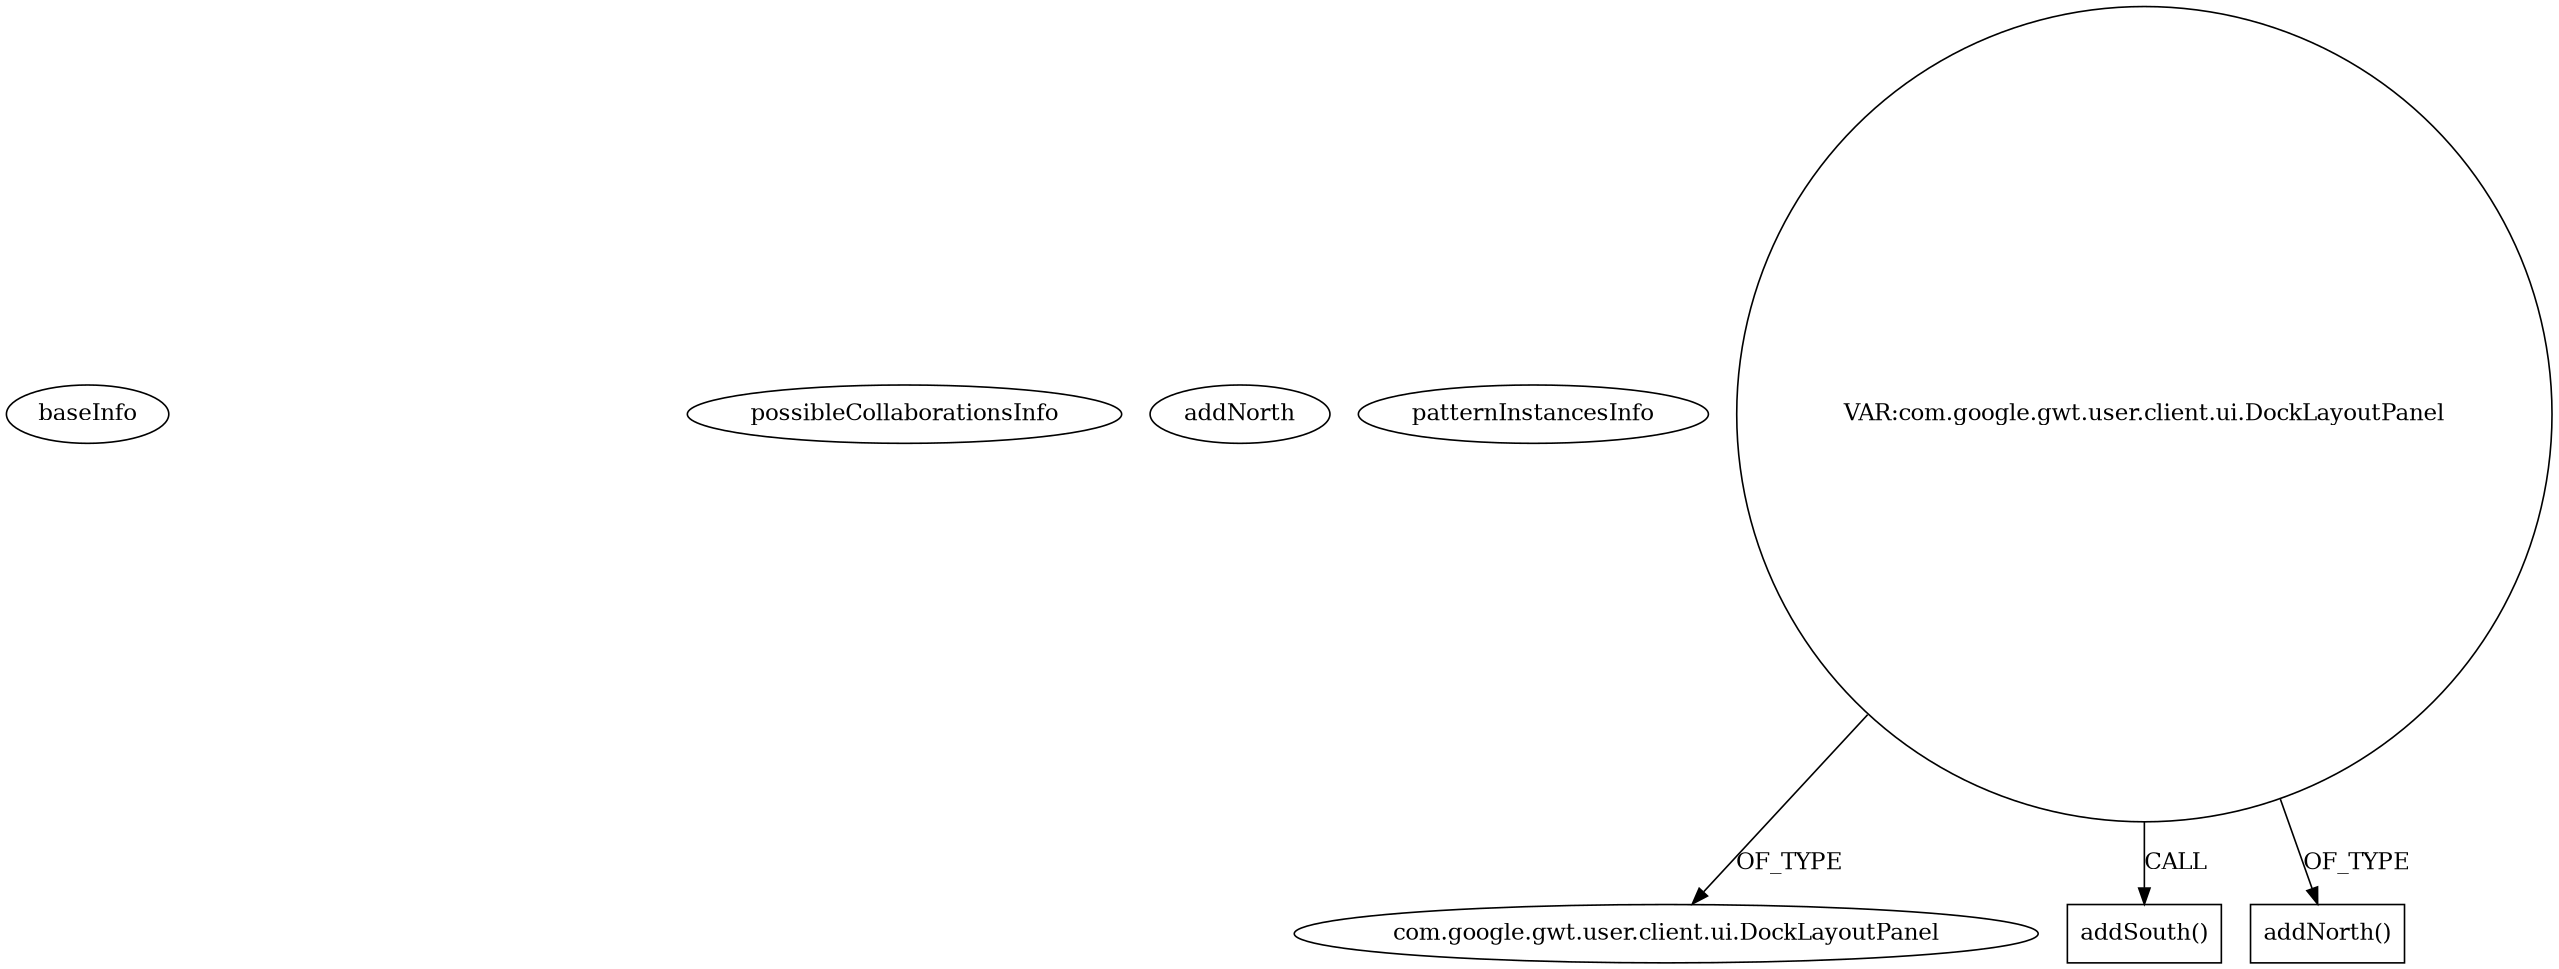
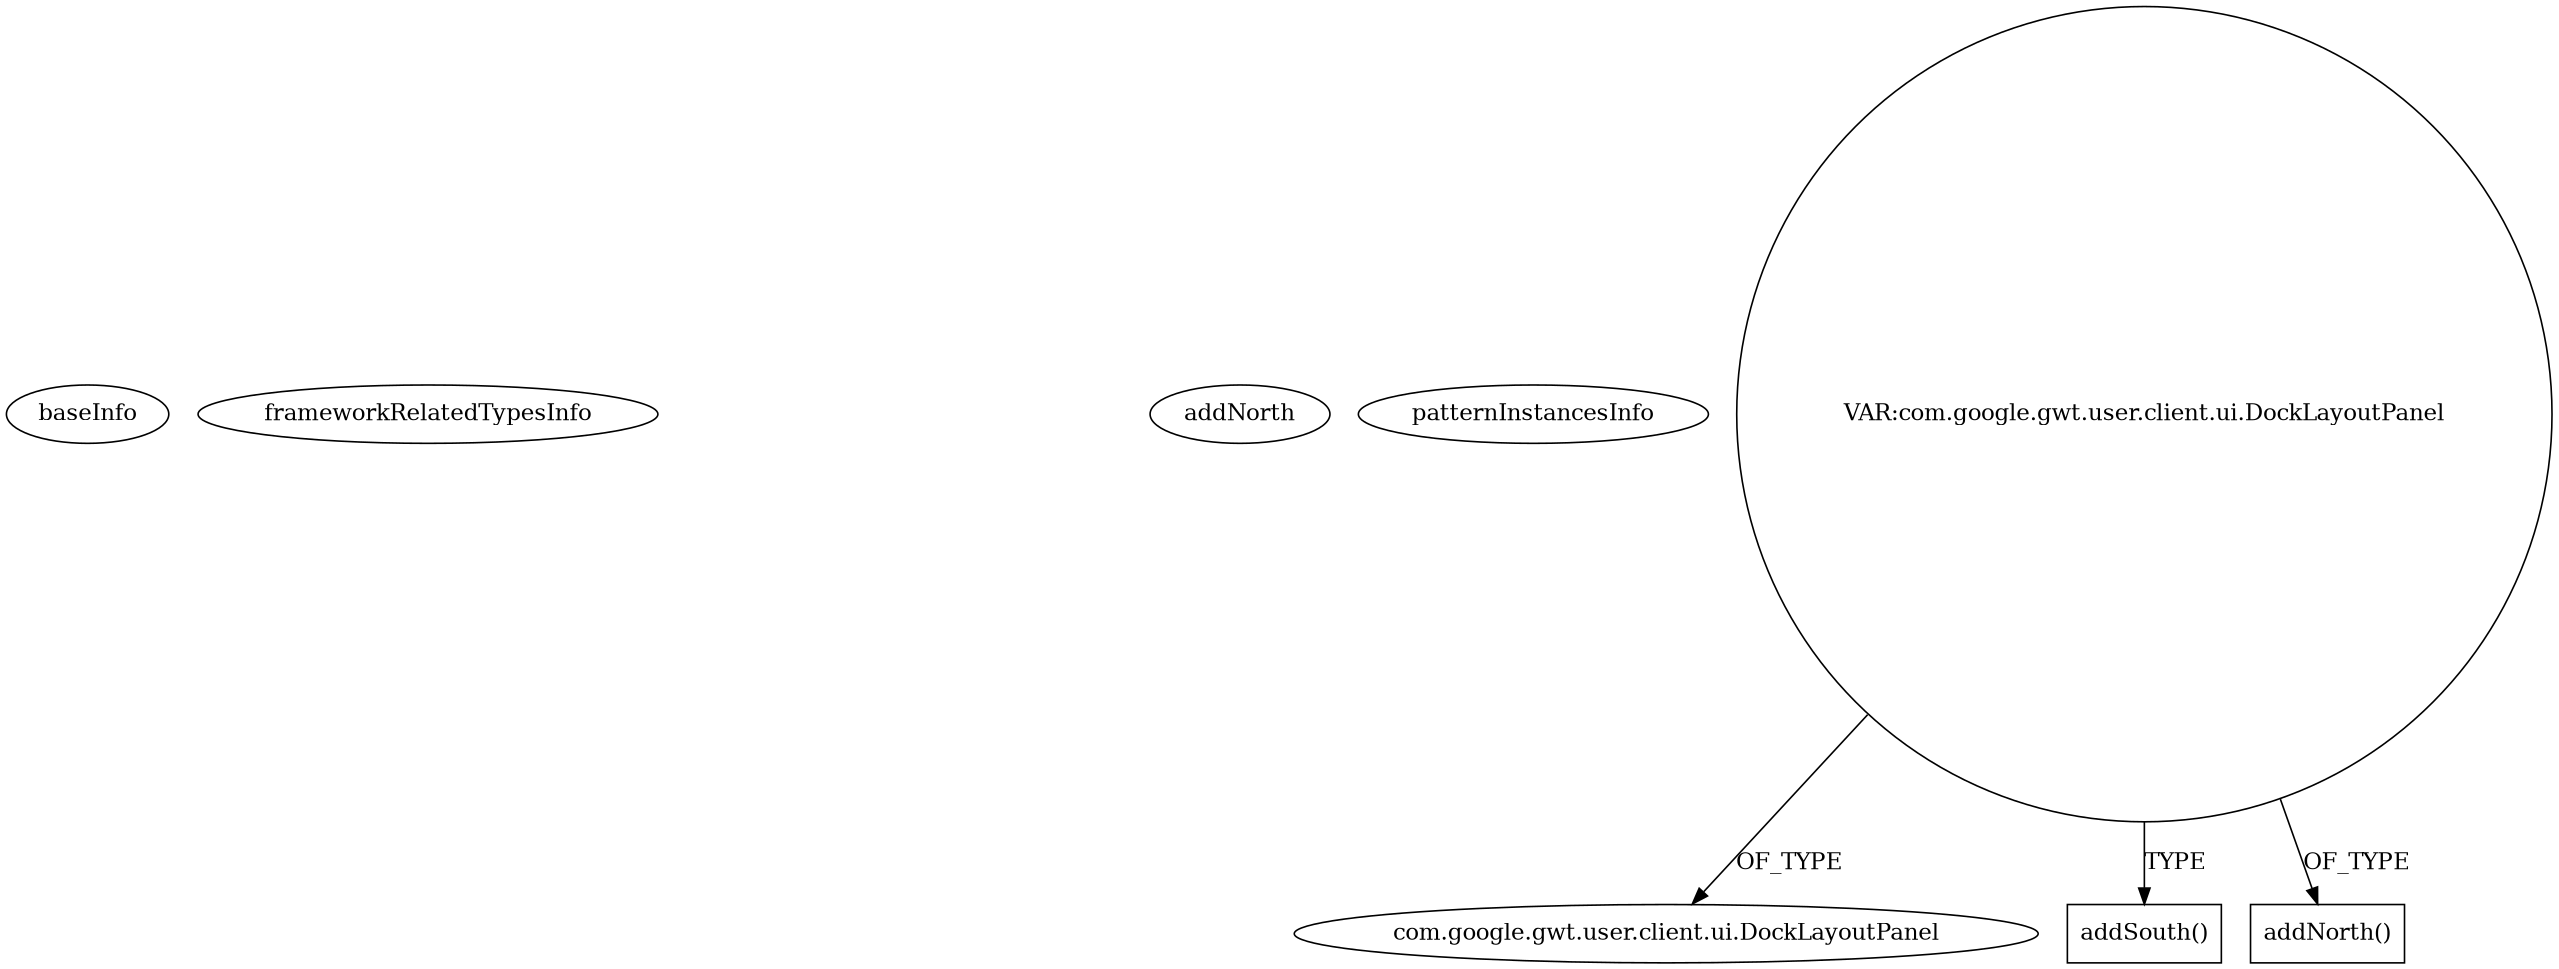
node "frameworkRelatedTypesInfo": added
node "possibleCollaborationsInfo": removed
edge "VAR:com.google.gwt.user.client.ui.DockLayoutPanel" -> "addSouth()": label "CALL" -> "TYPE"
